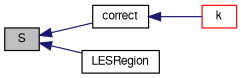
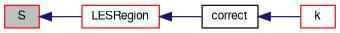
edge "correct" -> "S": now "correct" -> "LESRegion"
node "S": color black -> red
node "LESRegion": color black -> red
